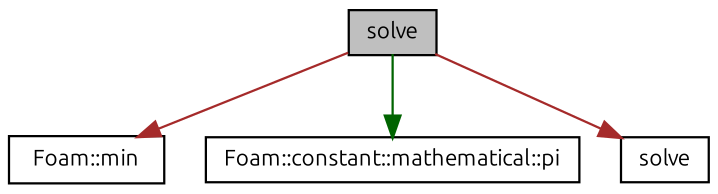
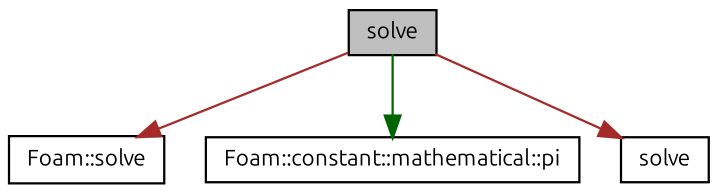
node "Foam::min": label "Foam::min" -> "Foam::solve"
